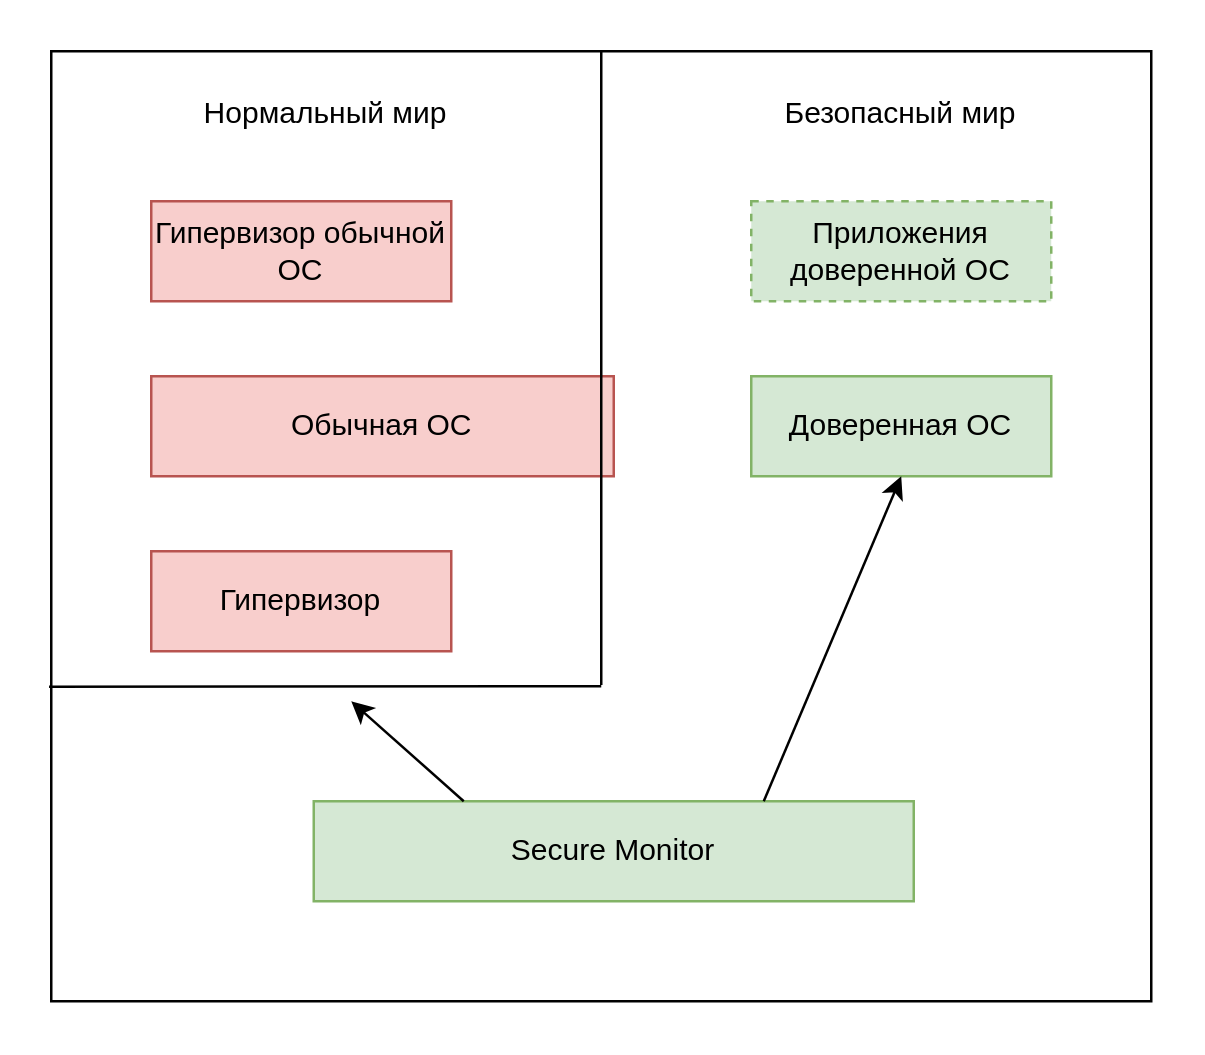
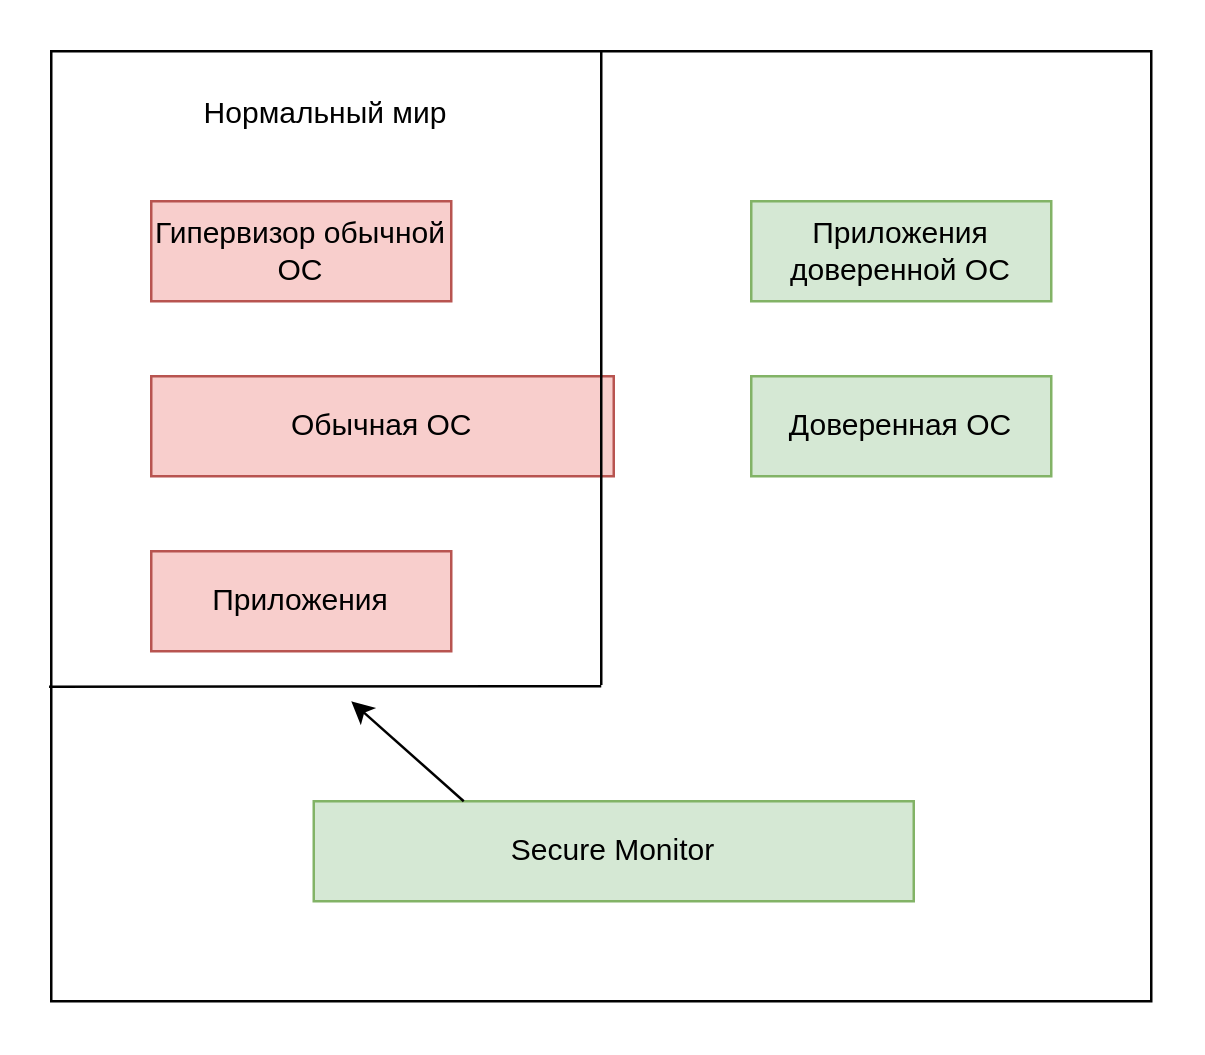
node "Безопасный мир": removed
node "Приложения доверенной ОС": style dashed -> solid
node "Гипервизор": label "Гипервизор" -> "Приложения"
edge "Secure Monitor" -> "Доверенная ОС": removed
